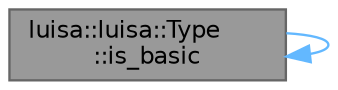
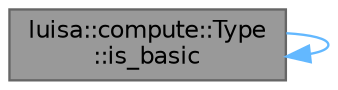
node "luisa::luisa::Type ::is_basic": label "luisa::luisa::Type ::is_basic" -> "luisa::compute::Type ::is_basic"
